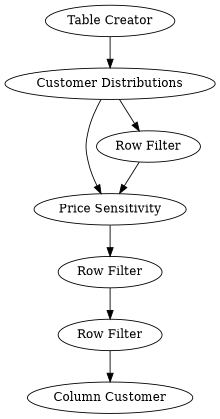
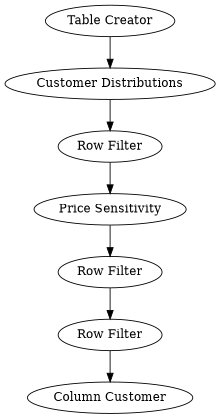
edge "Customer Distributions" -> "Price Sensitivity": removed
